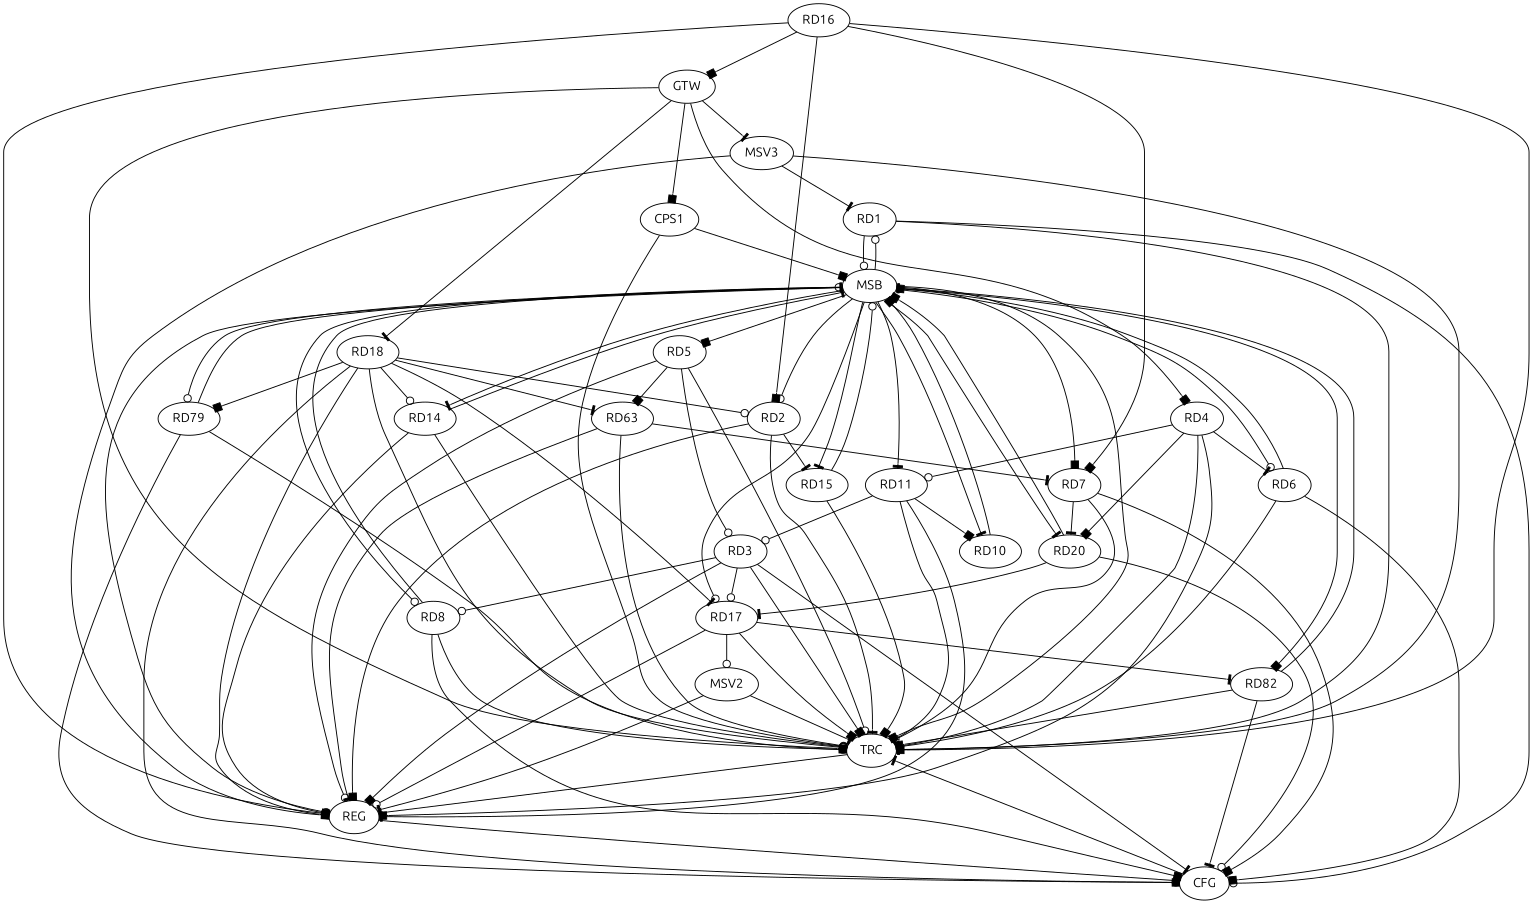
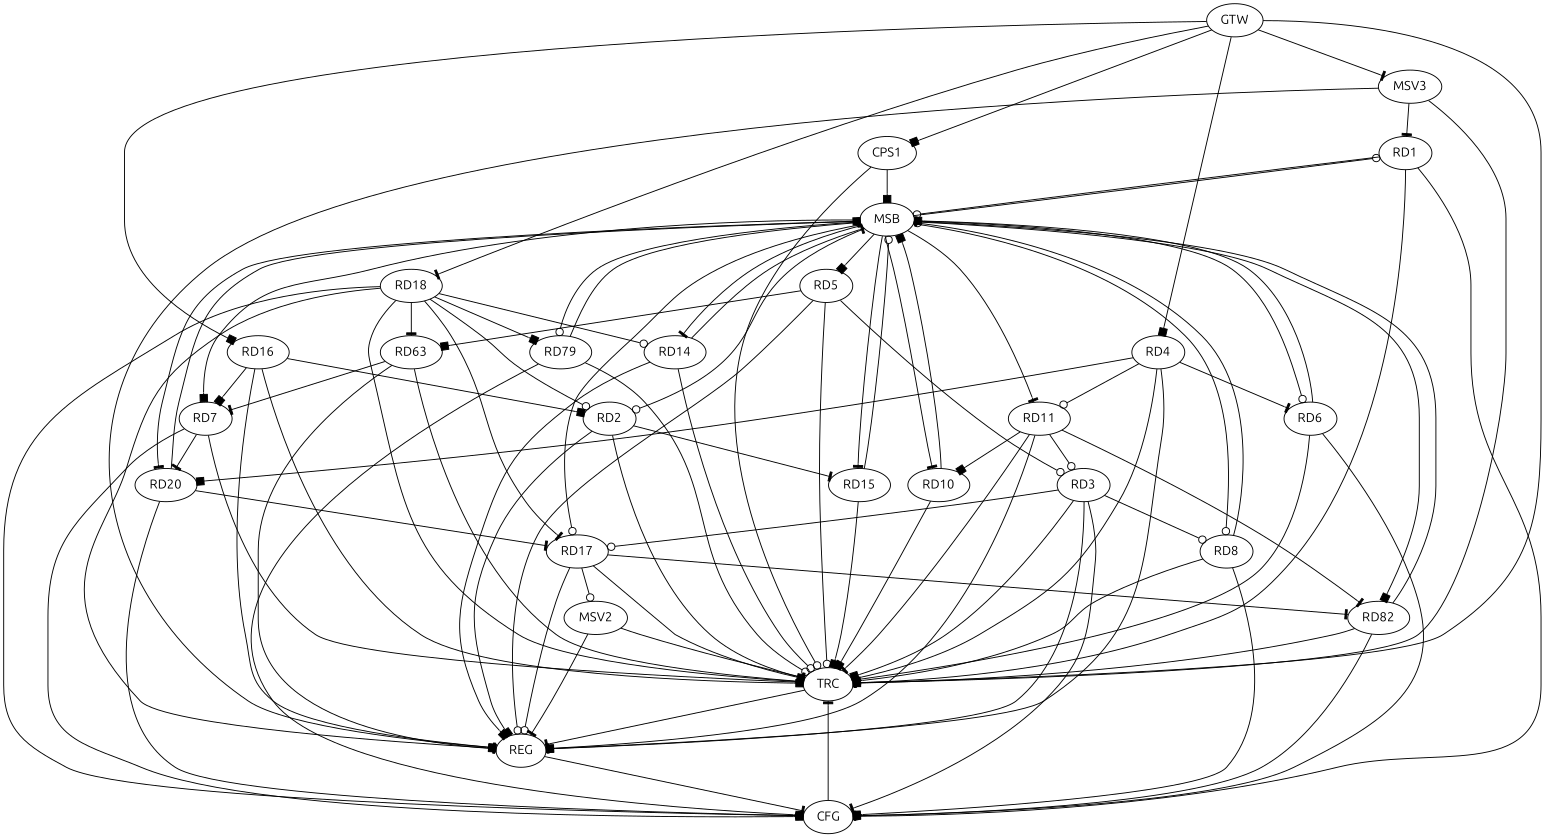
edge "RD16" -> "GTW": reversed
edge "MSB" -> "REG": removed
edge "MSB" -> "TRC": now "RD10" -> "TRC"
edge "RD11" -> "RD82": added
